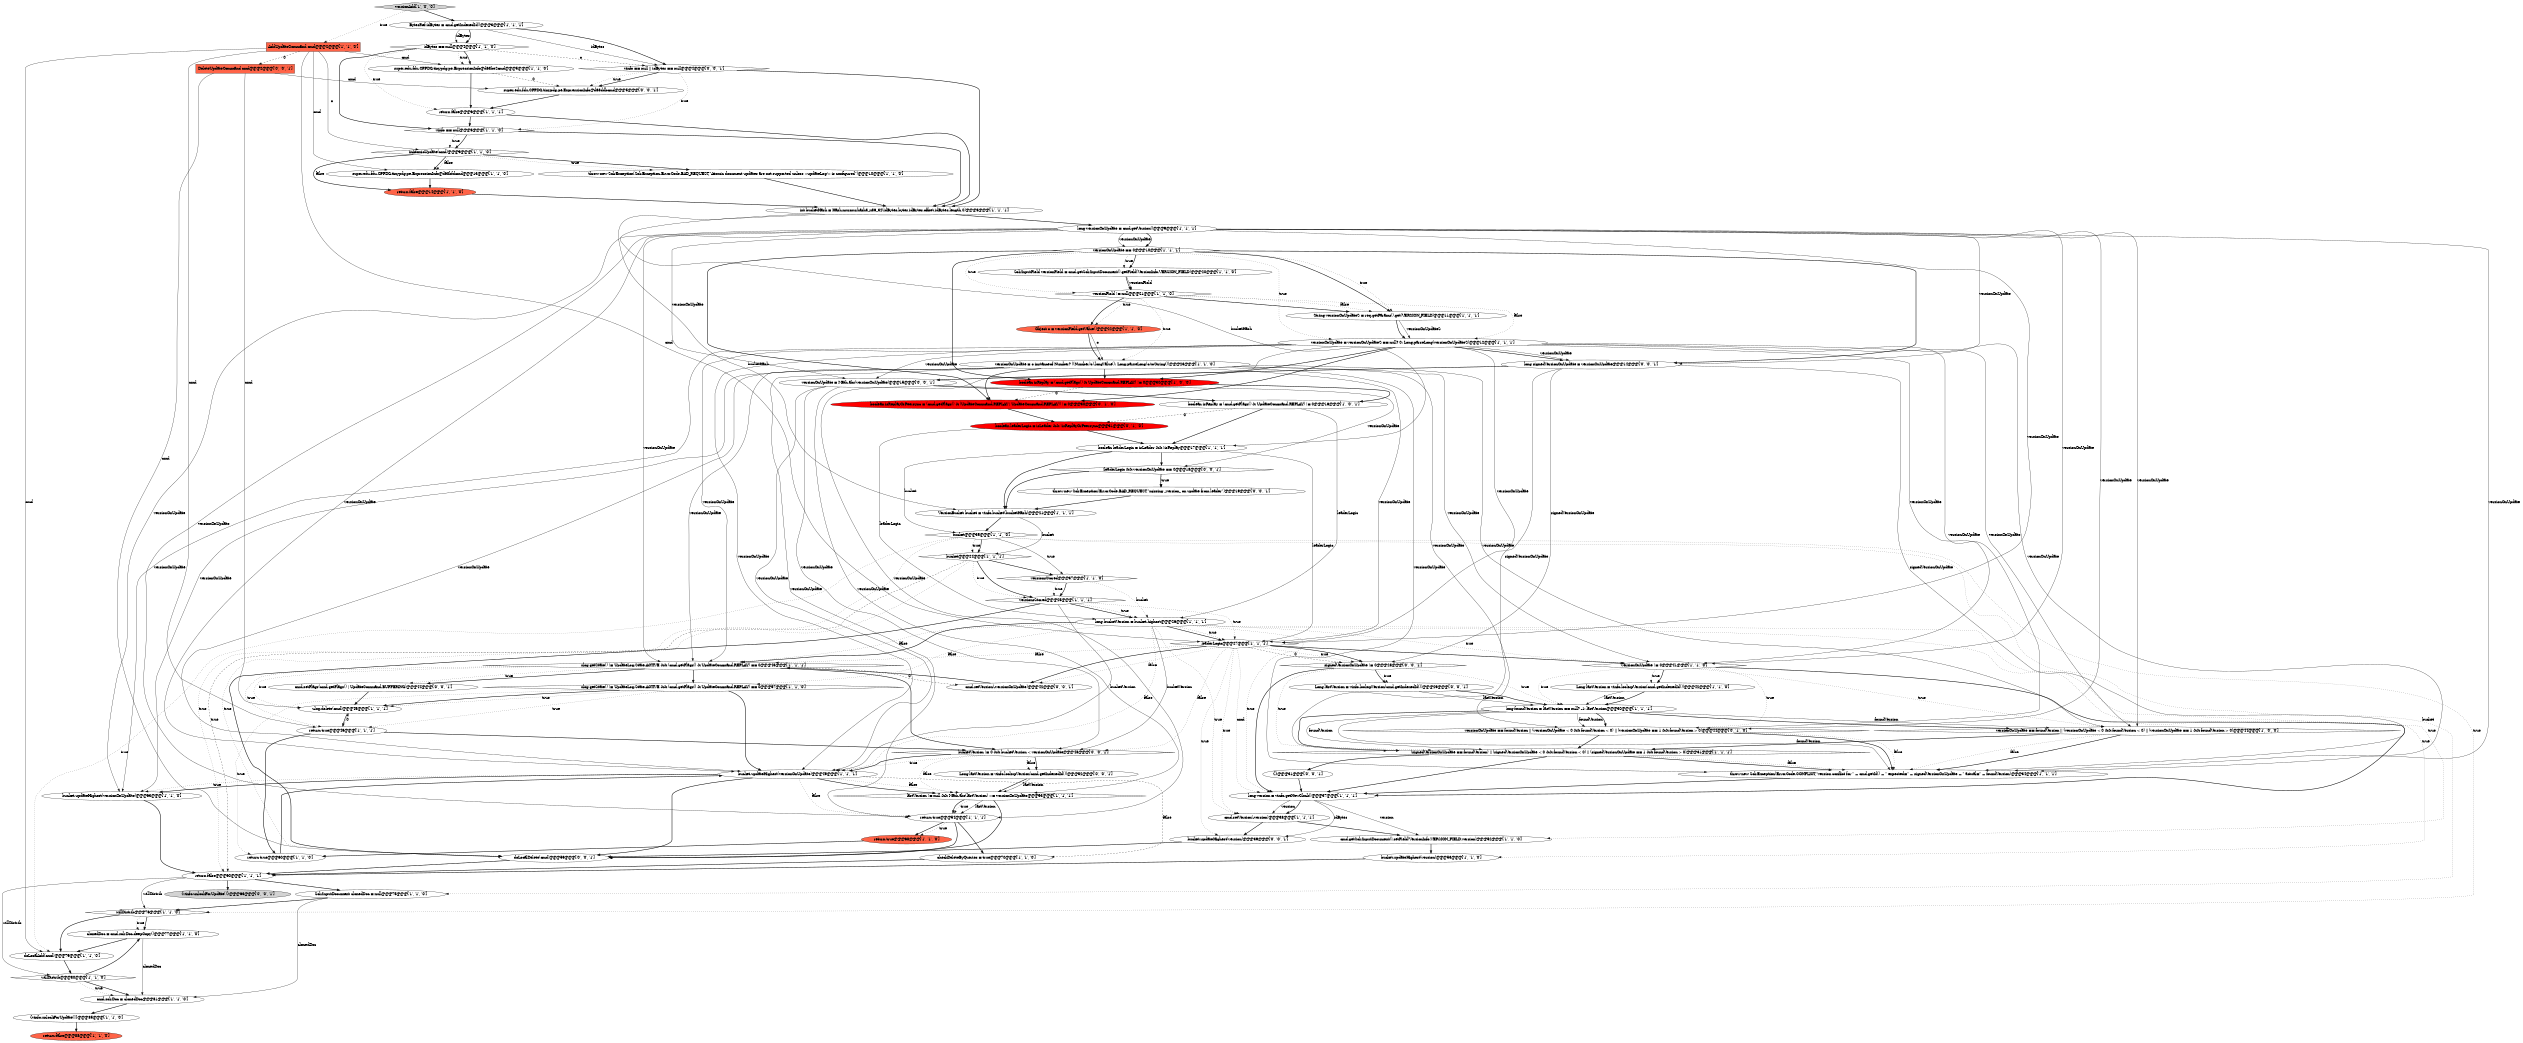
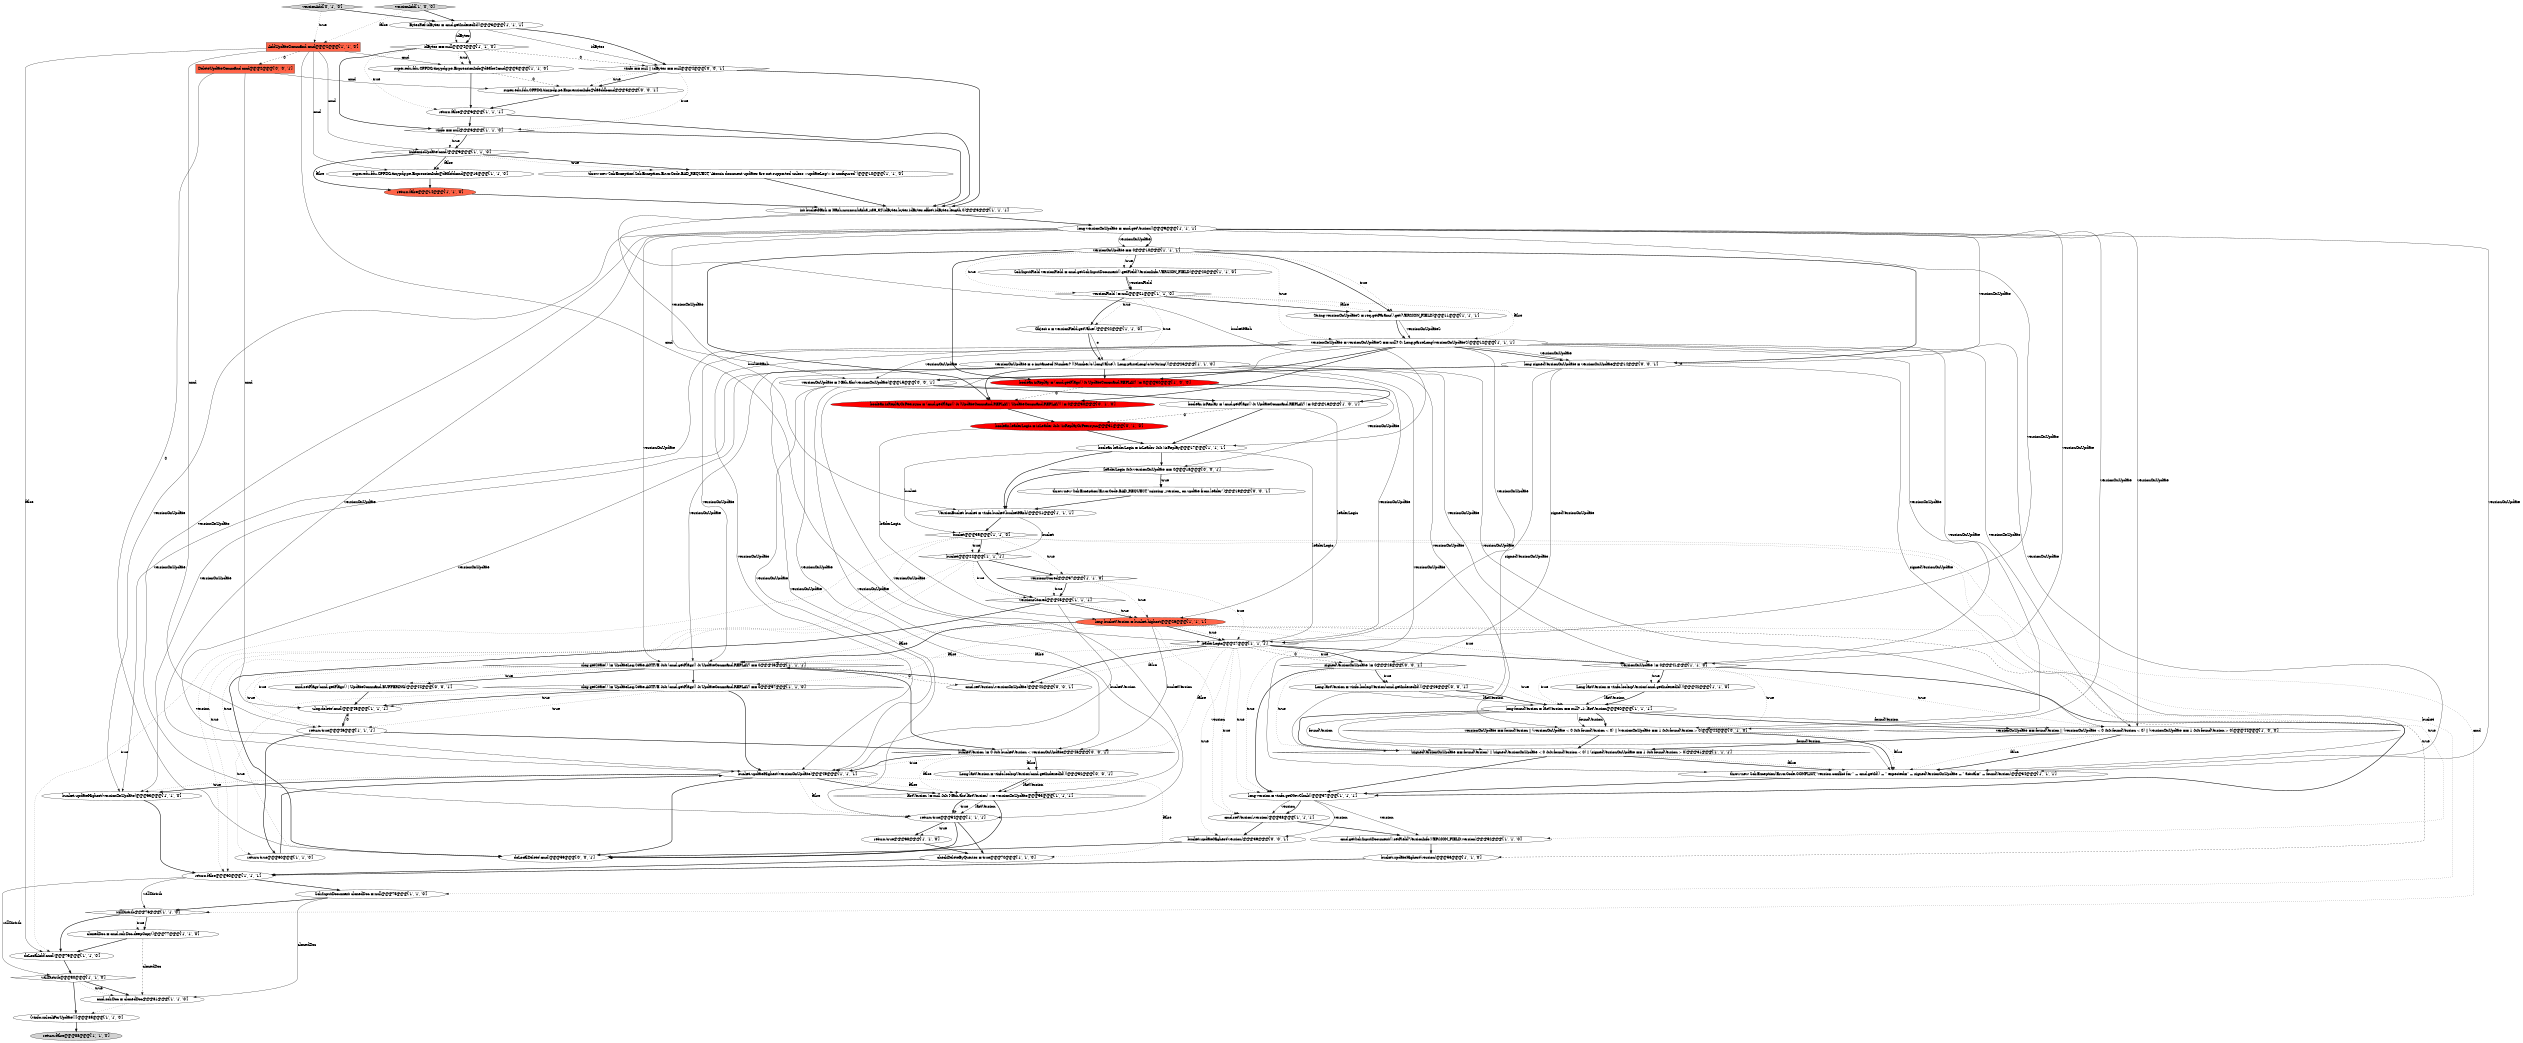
node "versionAdd['0', '1', '0']": added
edge "versionAdd['1', '0', '0']" -> "AddUpdateCommand cmd@@@2@@@['1', '1', '0']": label "true" -> "false"
edge "idBytes == null@@@4@@@['1', '1', '0']" -> "vinfo == null || idBytes == null@@@4@@@['0', '0', '1']": label "o" -> "0"
edge "AddUpdateCommand cmd@@@2@@@['1', '1', '0']" -> "isAtomicUpdate(cmd)@@@9@@@['1', '1', '0']": label "o" -> "cmd"
node "Object o = versionField.getValue()@@@22@@@['1', '1', '0']": fillcolor tomato -> white
edge "DeleteUpdateCommand cmd@@@2@@@['0', '0', '1']" -> "doLocalDelete(cmd)@@@59@@@['0', '0', '1']": label "cmd" -> "0"
edge "AddUpdateCommand cmd@@@2@@@['1', '1', '0']" -> "doLocalAdd(cmd)@@@79@@@['1', '1', '0']": label "cmd" -> "false"
edge "bucket@@@35@@@['1', '1', '0']" -> "versionsStored@@@37@@@['1', '1', '0']": style solid -> dotted
edge "versionsStored@@@37@@@['1', '1', '0']" -> "long bucketVersion = bucket.highest@@@26@@@['1', '1', '1']": label "bucket" -> "true"
edge "versionsStored@@@25@@@['1', '1', '1']" -> "leaderLogic@@@27@@@['1', '1', '1']": now "versionsStored@@@37@@@['1', '1', '0']" -> "leaderLogic@@@27@@@['1', '1', '1']"
node "long bucketVersion = bucket.highest@@@26@@@['1', '1', '1']": fillcolor white -> tomato
edge "bucket@@@24@@@['1', '1', '1']" -> "return false@@@60@@@['1', '1', '1']": style dashed -> dotted
edge "bucket@@@35@@@['1', '1', '0']" -> "return false@@@60@@@['1', '1', '1']": label "true" -> "version"
edge "long bucketVersion = bucket.highest@@@26@@@['1', '1', '1']" -> "cmd.setVersion(-version)@@@38@@@['1', '1', '1']": label "true" -> "version"
edge "leaderLogic@@@27@@@['1', '1', '1']" -> "long version = vinfo.getNewClock()@@@37@@@['1', '1', '1']": label "cmd" -> "true"
edge "bucket@@@35@@@['1', '1', '0']" -> "willDistrib@@@76@@@['1', '1', '0']": label "true" -> "cmd"
edge "long bucketVersion = bucket.highest@@@26@@@['1', '1', '1']" -> "bucket.updateHighest(versionOnUpdate)@@@49@@@['1', '1', '1']": removed, label "false"
edge "long bucketVersion = bucket.highest@@@26@@@['1', '1', '1']" -> "bucket.updateHighest(version)@@@53@@@['1', '1', '0']": style dotted -> dashed
node "{}@@@31@@@['0', '0', '1']": removed
edge "bucket.updateHighest(versionOnUpdate)@@@49@@@['1', '1', '1']" -> "checkDeleteByQueries = true@@@70@@@['1', '1', '0']": style dashed -> dotted
edge "long version = vinfo.getNewClock()@@@37@@@['1', '1', '1']" -> "bucket.updateHighest(version)@@@39@@@['0', '0', '1']": label "idBytes" -> "version"
node "return true@@@68@@@['1', '1', '0']": fillcolor tomato -> white
edge "return true@@@68@@@['1', '1', '0']" -> "return true@@@60@@@['1', '1', '0']": now "return true@@@68@@@['1', '1', '0']" -> "checkDeleteByQueries = true@@@70@@@['1', '1', '0']"
edge "doLocalDelete(cmd)@@@59@@@['0', '0', '1']" -> "return false@@@60@@@['1', '1', '1']": removed
node "{vinfo.unlockForUpdate()}@@@63@@@['0', '0', '1']": removed
edge "willDistrib@@@80@@@['1', '1', '0']" -> "clonedDoc = cmd.solrDoc.deepCopy()@@@77@@@['1', '1', '0']": now "willDistrib@@@80@@@['1', '1', '0']" -> "{vinfo.unlockForUpdate()}@@@85@@@['1', '1', '0']"
edge "clonedDoc = cmd.solrDoc.deepCopy()@@@77@@@['1', '1', '0']" -> "cmd.solrDoc = clonedDoc@@@81@@@['1', '1', '0']": style solid -> dashed
edge "cmd.solrDoc = clonedDoc@@@81@@@['1', '1', '0']" -> "{vinfo.unlockForUpdate()}@@@85@@@['1', '1', '0']": style bold -> dotted
node "return false@@@88@@@['1', '1', '0']": fillcolor tomato -> lightgray
